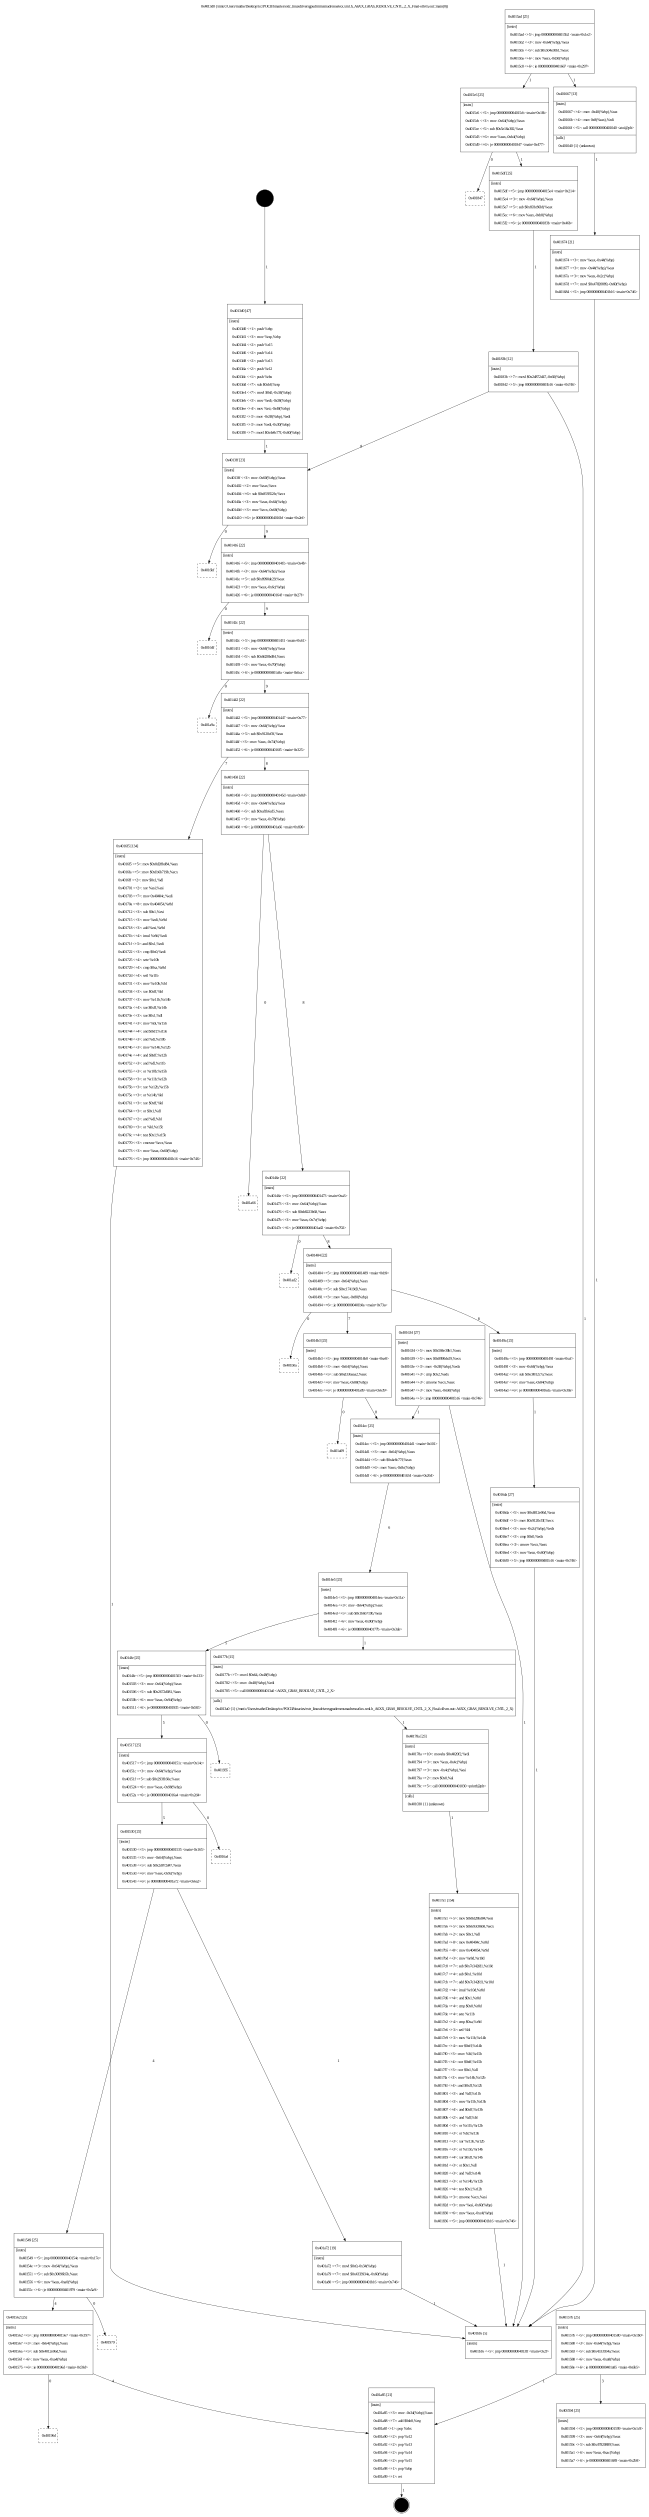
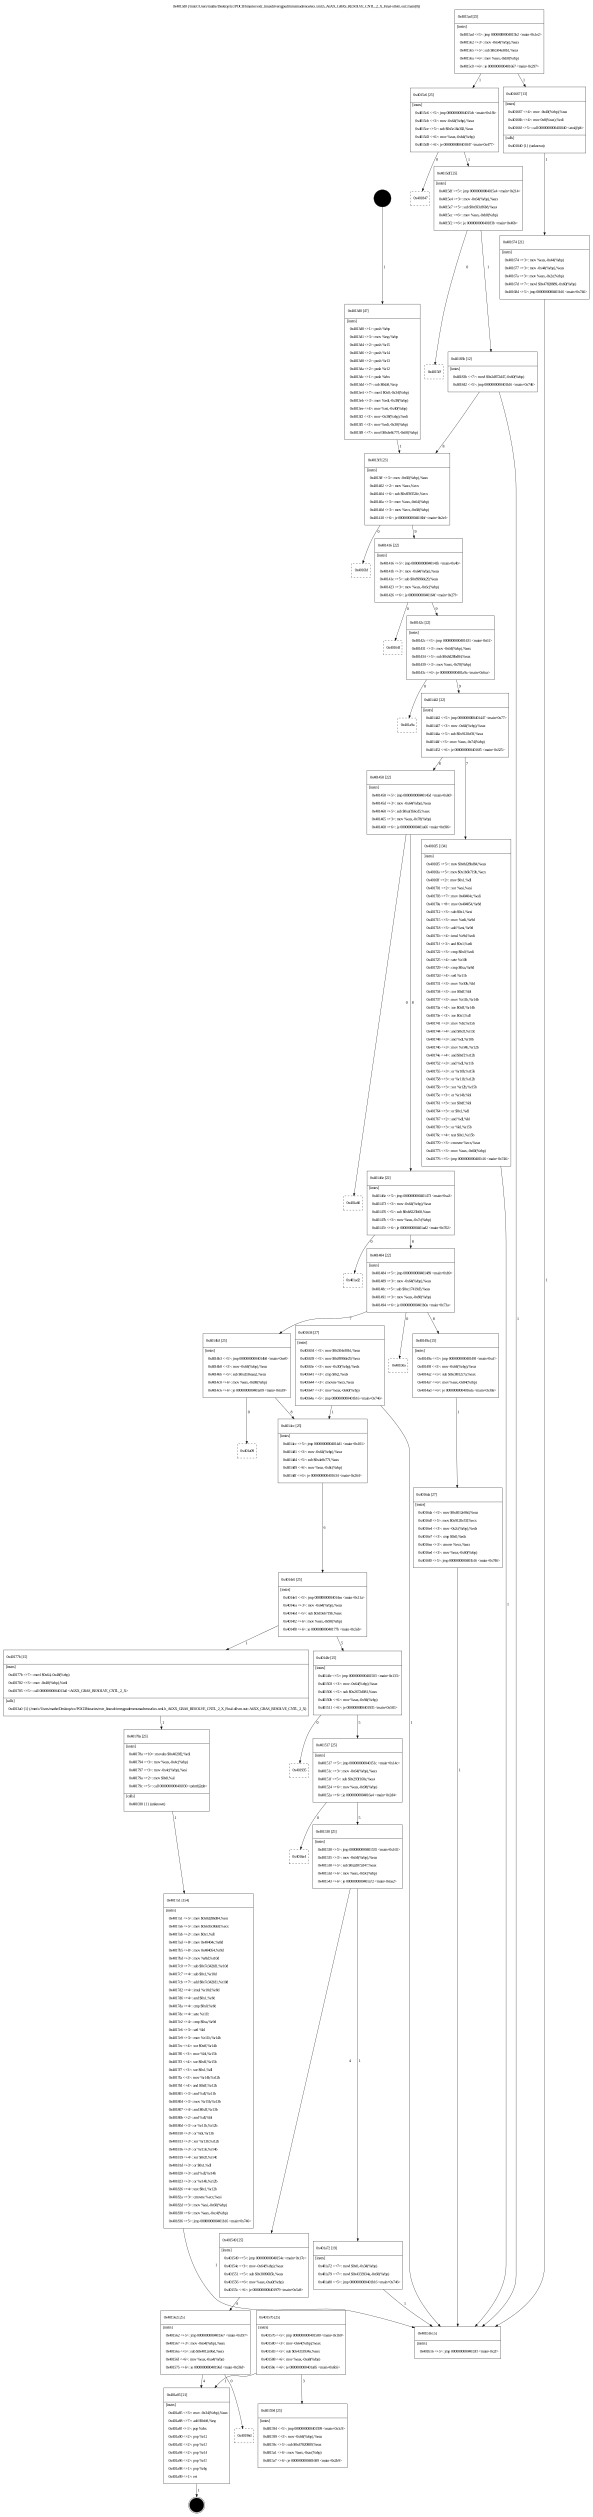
node "0x4015f8": added
node "0x401979": removed
